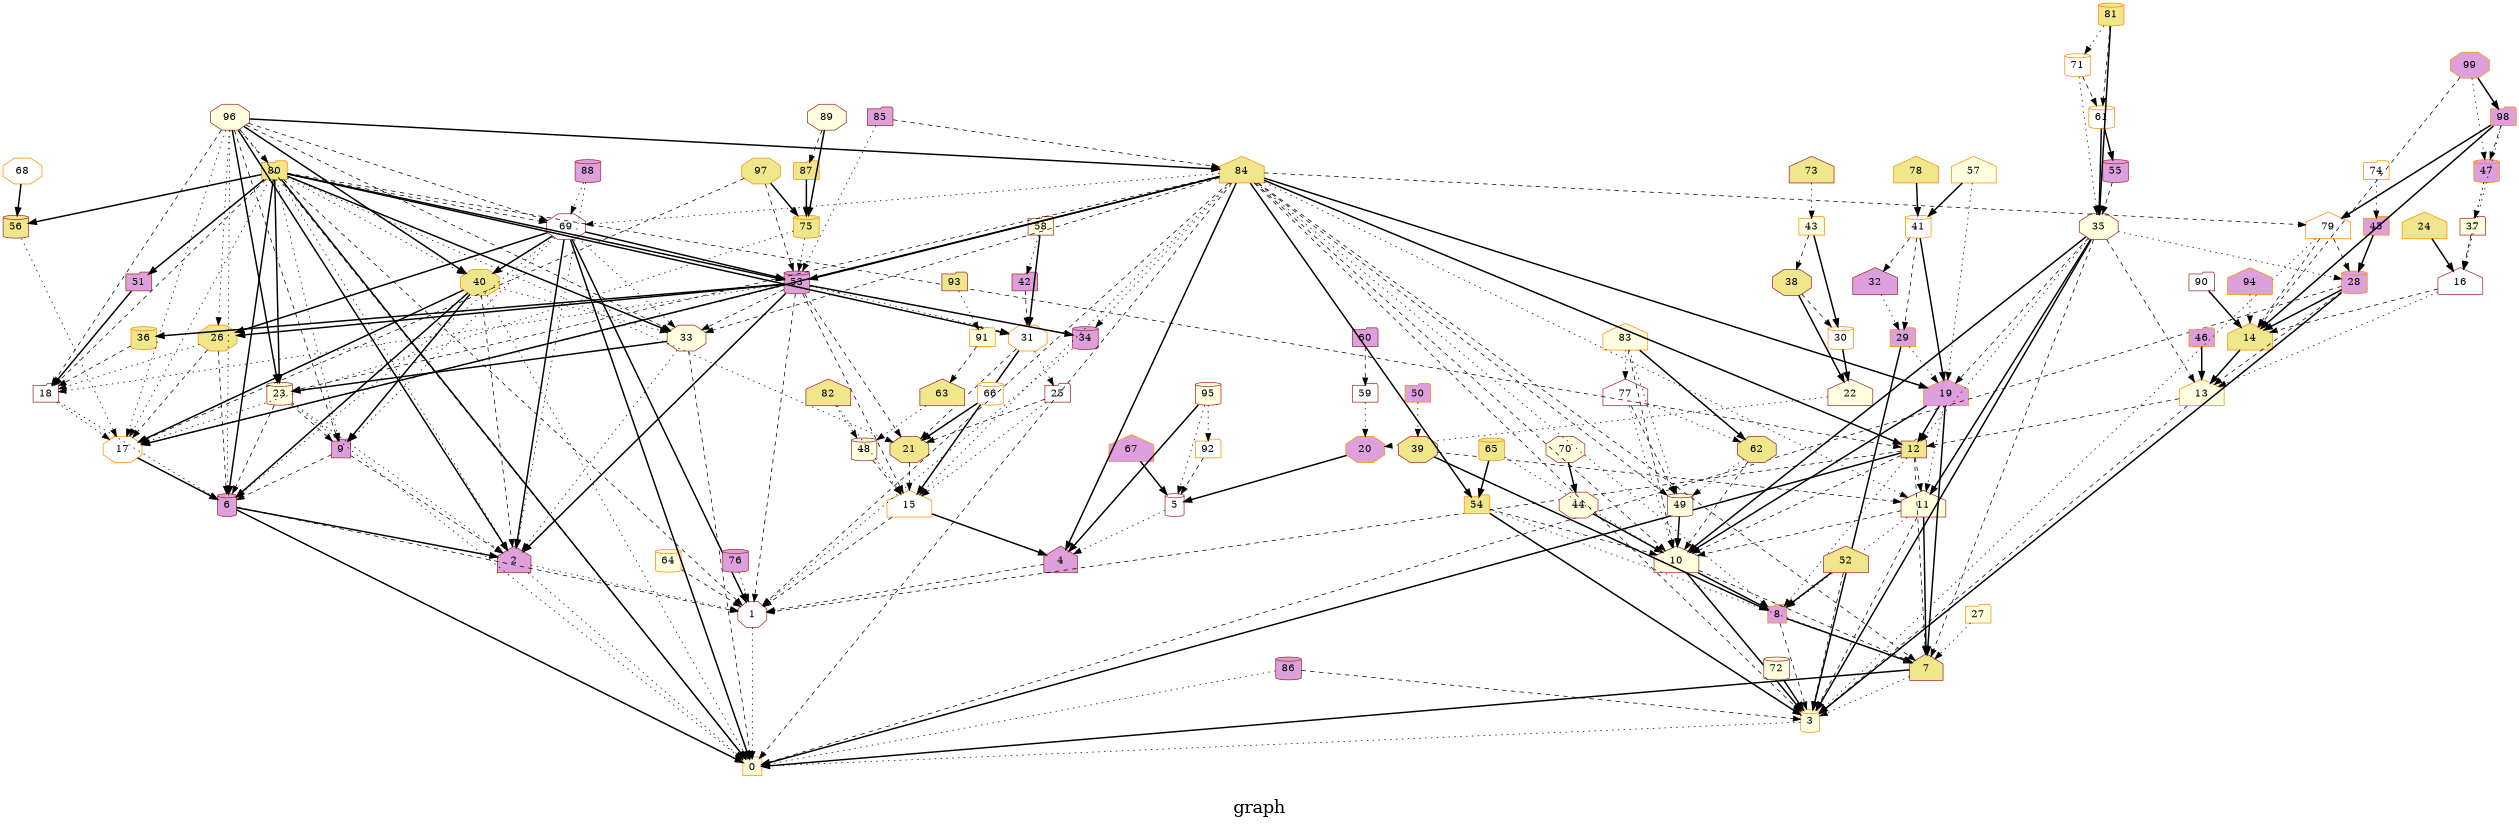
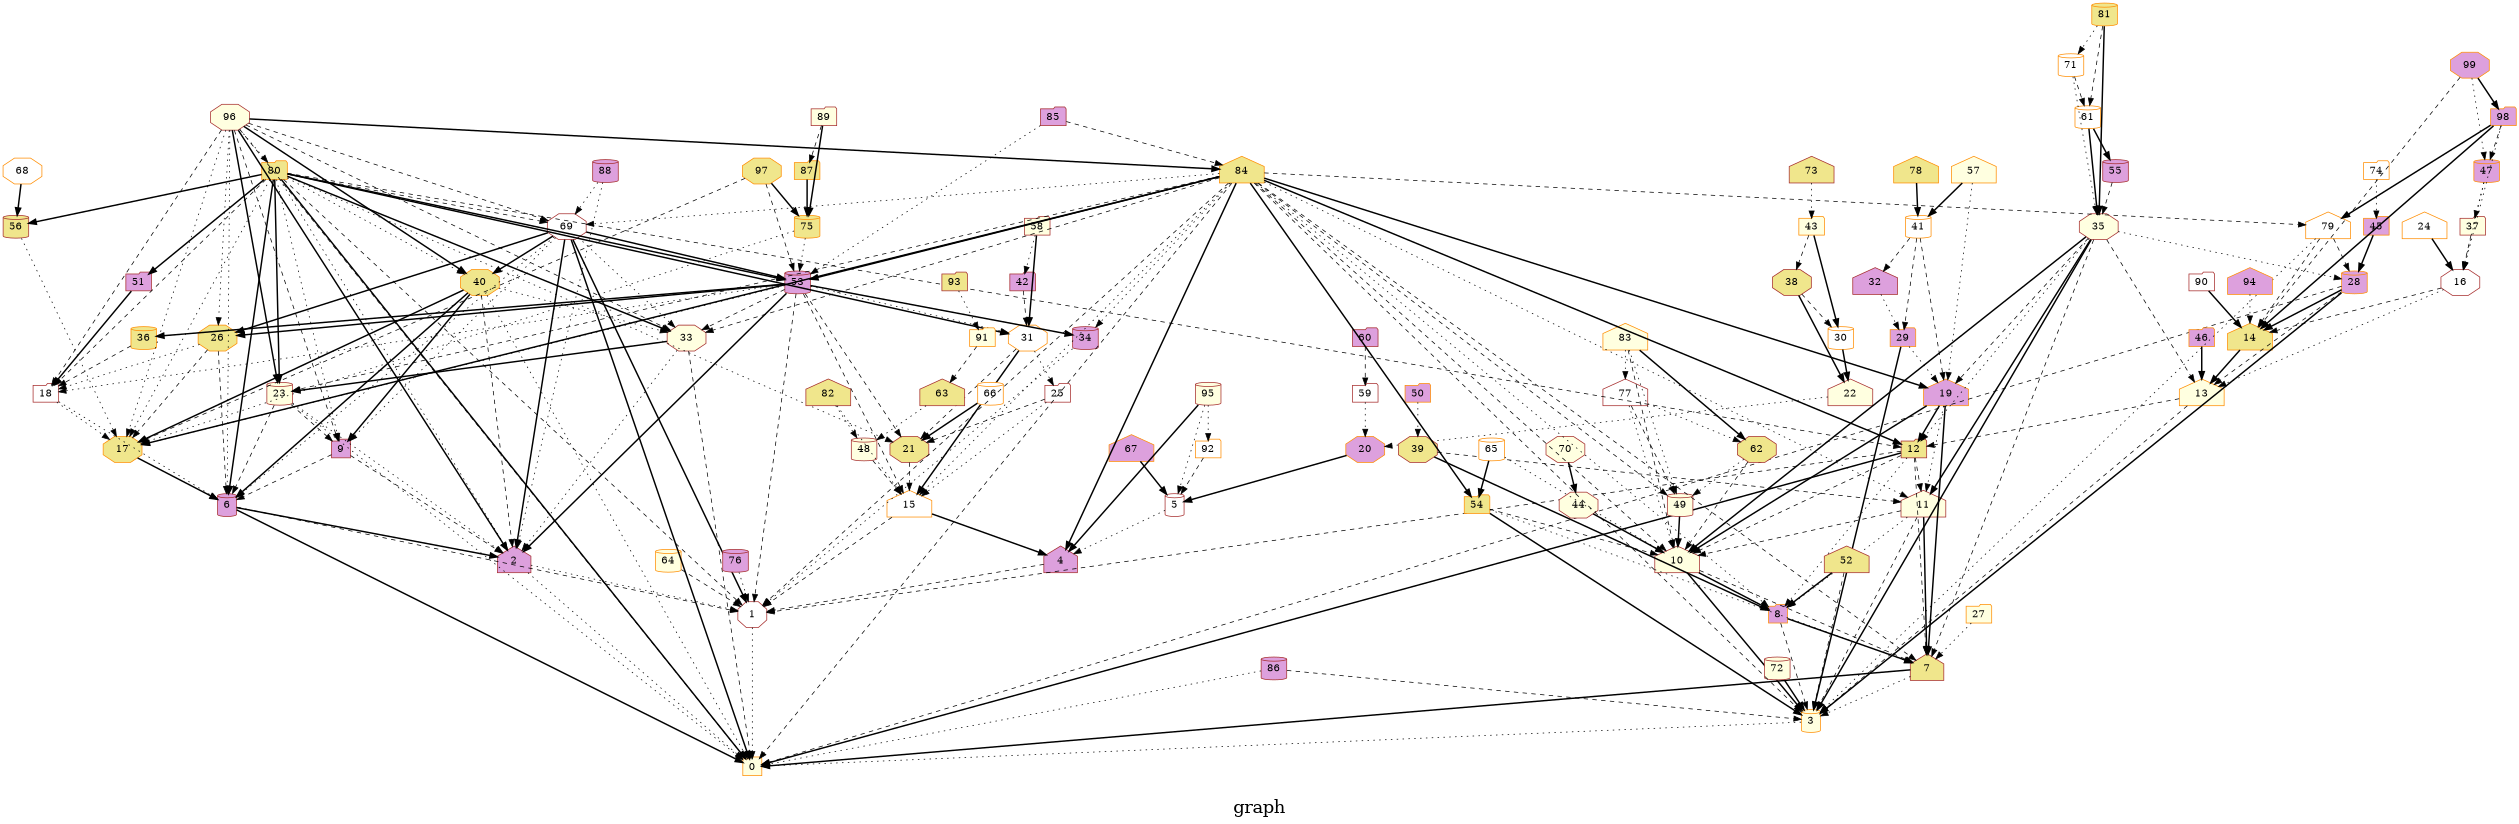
node "89": shape octagon -> folder
node "24": fillcolor khaki -> white
node "16": shape house -> octagon
edge "41" -> "19": style bold -> dashed
node "17": fillcolor white -> khaki
node "65": fillcolor khaki -> white
